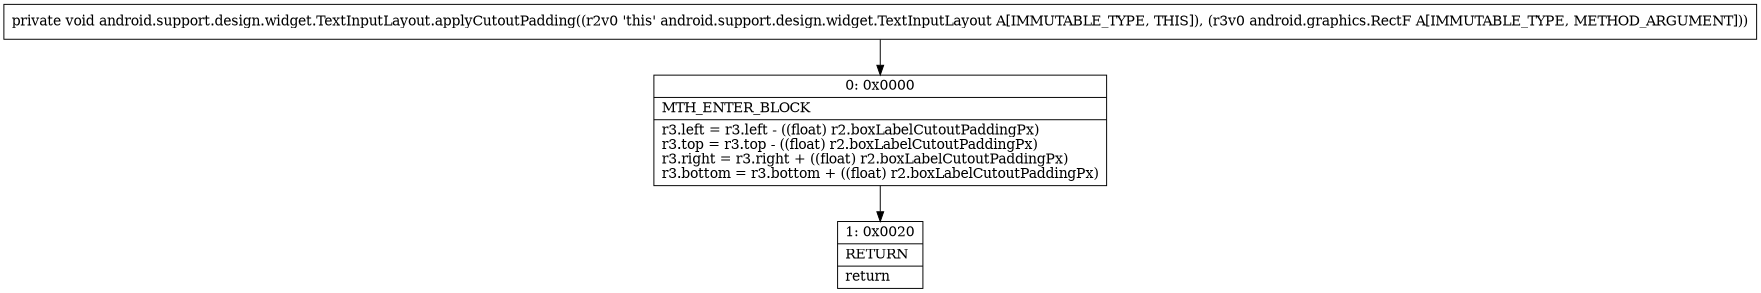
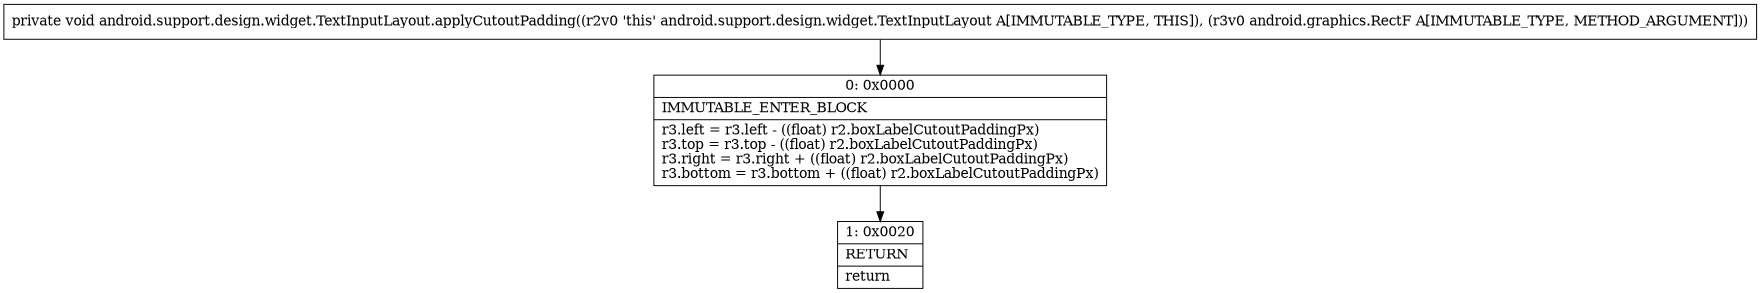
node "0: 0x0000": text "MTH_ENTER_BLOCK" -> "IMMUTABLE_ENTER_BLOCK"
